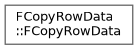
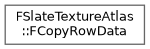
node "FCopyRowData ::FCopyRowData": label "FCopyRowData ::FCopyRowData" -> "FSlateTextureAtlas ::FCopyRowData"
